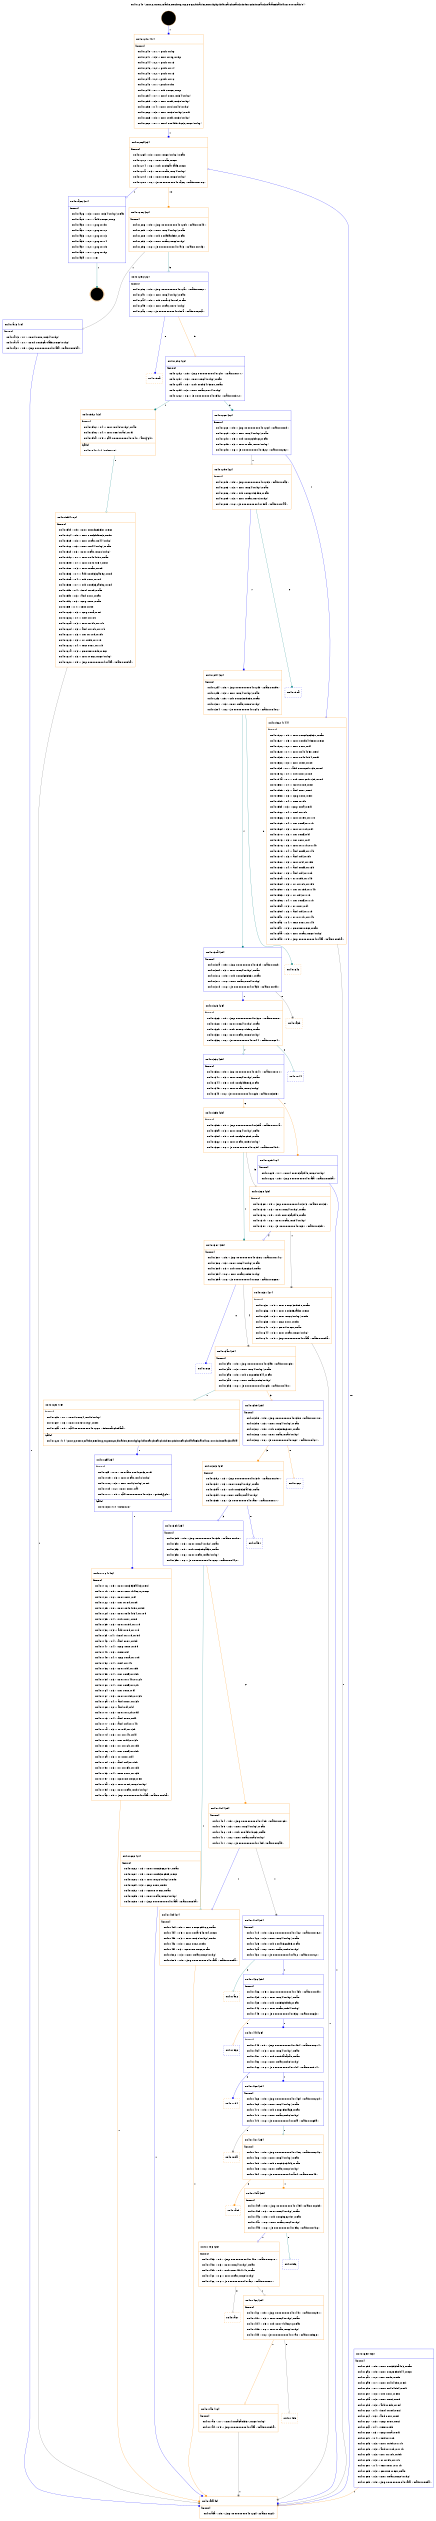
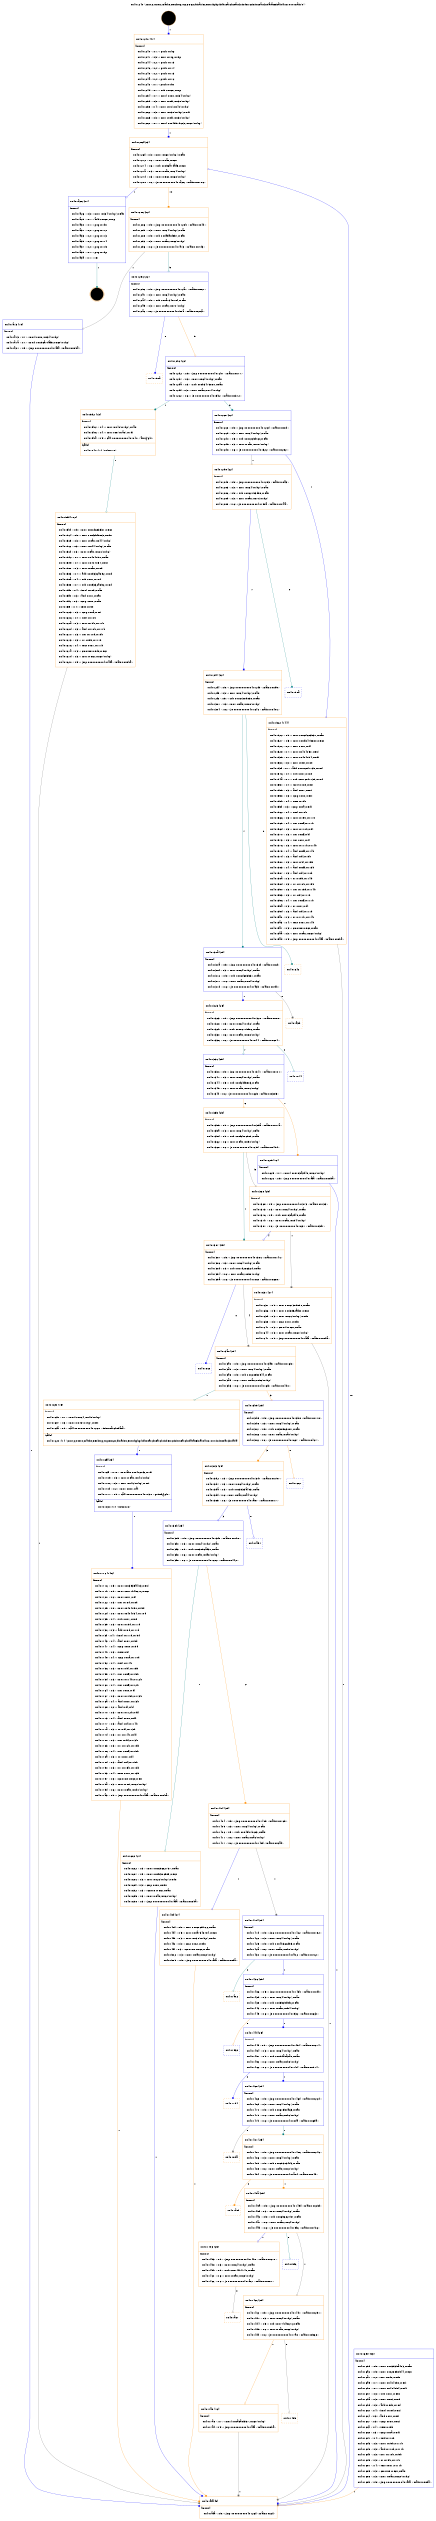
edge "0x4013eb [25]" -> "0x4014ef [27]": now "0x4013eb [25]" -> "0x401682 [27]"
edge "0x401468 [25]" -> "0x401481 [25]": arrowhead odot -> box
edge "0x4014b3 [25]" -> "0x4014cc [25]": now "0x40149a [25]" -> "0x4014cc [25]"
